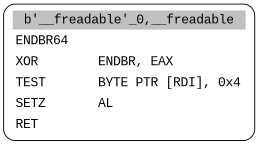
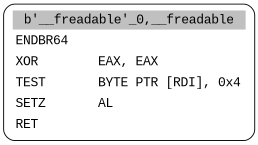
node "b'__freadable'_0,__freadable": text "XOR        ENDBR, EAX" -> "XOR        EAX, EAX"
